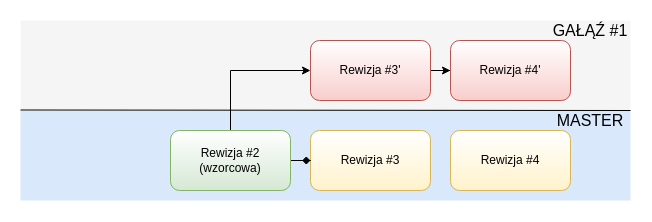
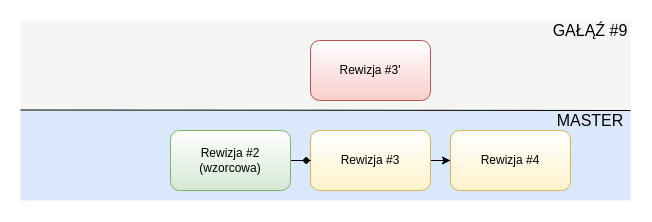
node "GAŁĄŹ #1": label "GAŁĄŹ #1" -> "GAŁĄŹ #9"
edge "Rewizja #2 (wzorcowa)" -> "Rewizja #3'": removed
edge "Rewizja #3'" -> "Rewizja #4'": removed
node "Rewizja #4'": removed
edge "Rewizja #3" -> "Rewizja #4": added
